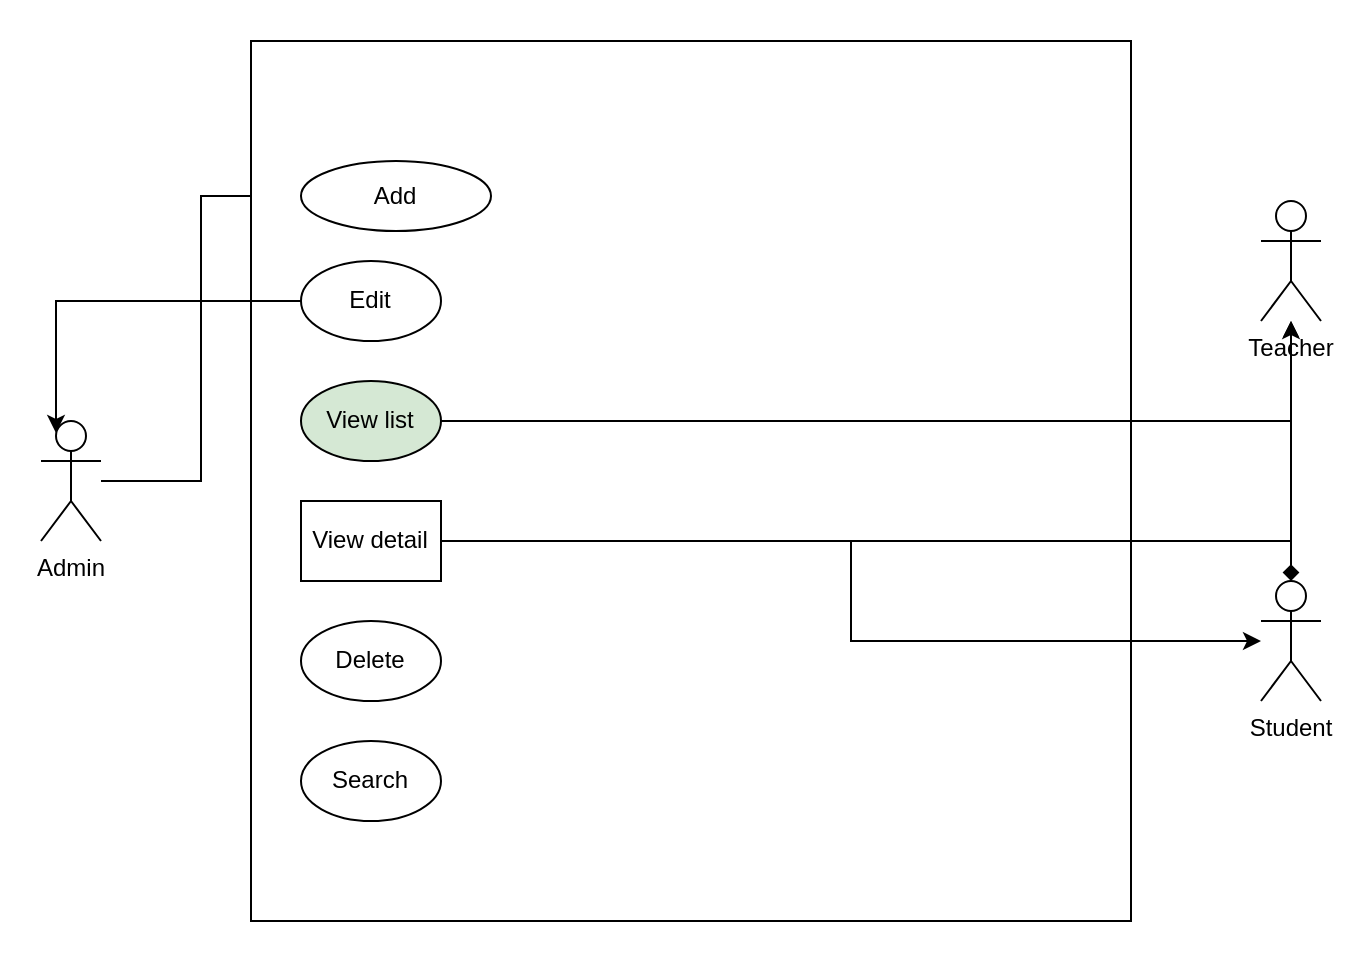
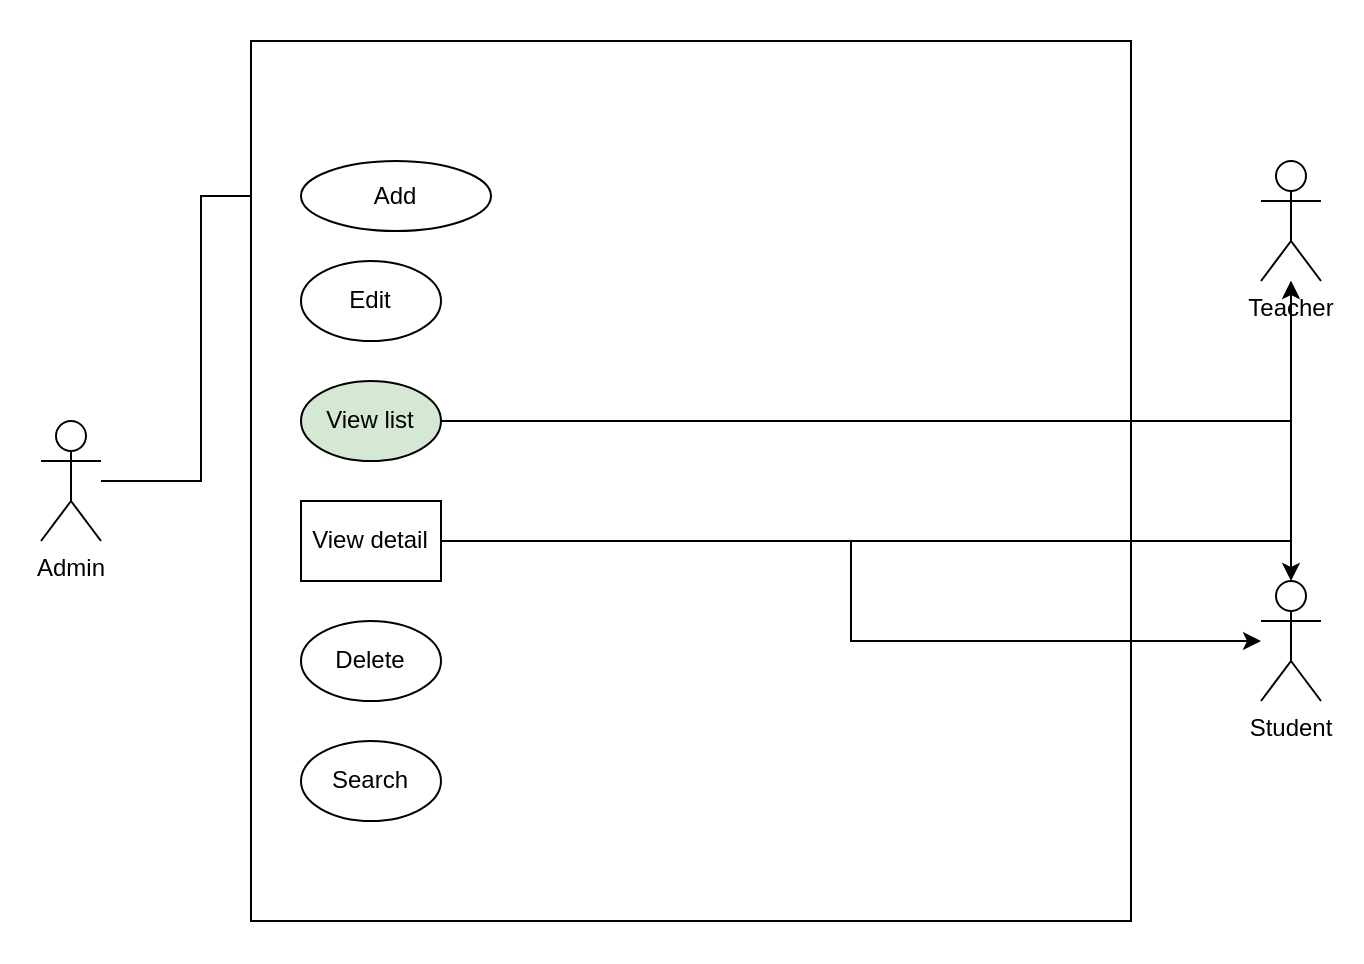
node "Teacher": moved (1291, 261) -> (1291, 221)
edge "Edit" -> "Admin": removed
edge "View list" -> "Student": arrowhead diamond -> classic
